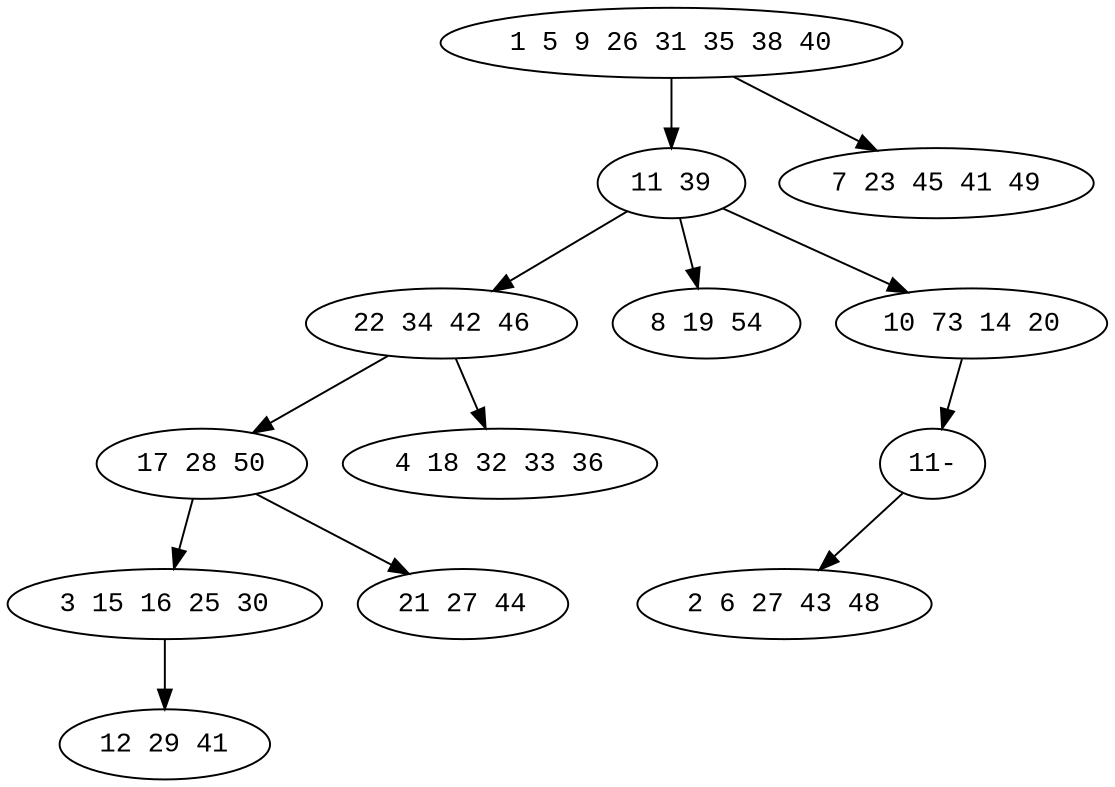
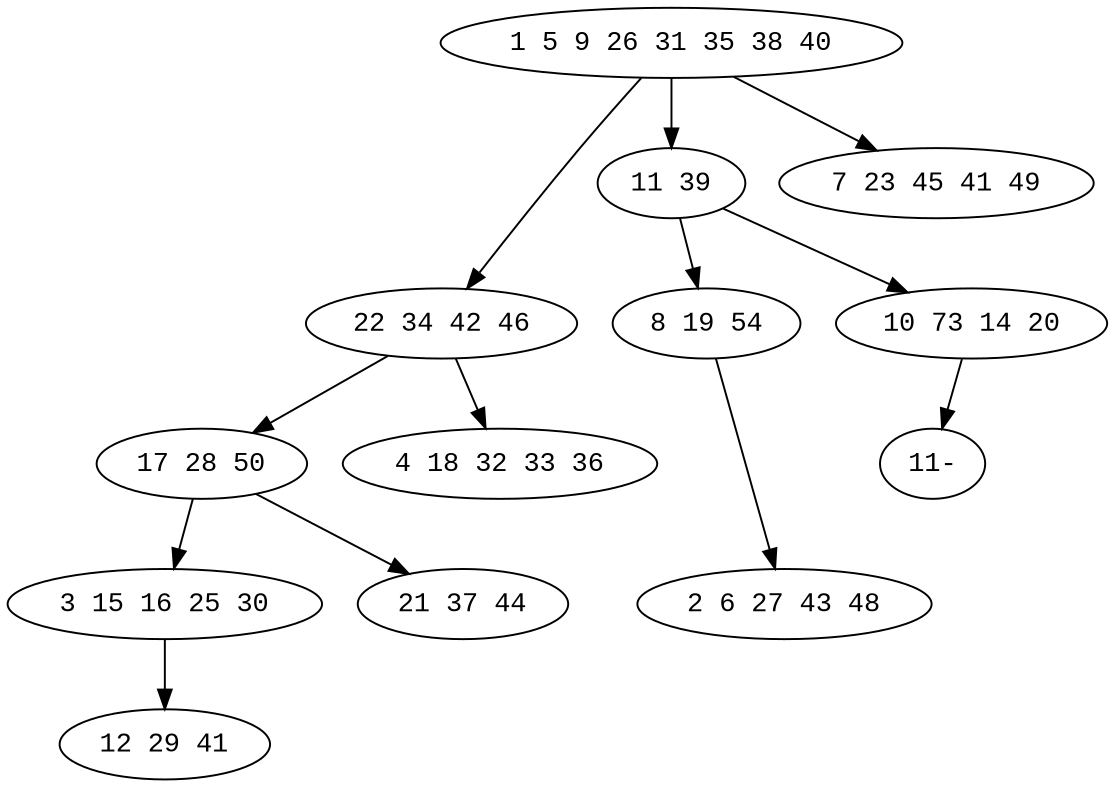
edge "11 39" -> "22 34 42 46": now "1 5 9 26 31 35 38 40" -> "22 34 42 46"
edge "11-" -> "2 6 27 43 48": now "8 19 54" -> "2 6 27 43 48"
node "21 27 44": label "21 27 44" -> "21 37 44"
